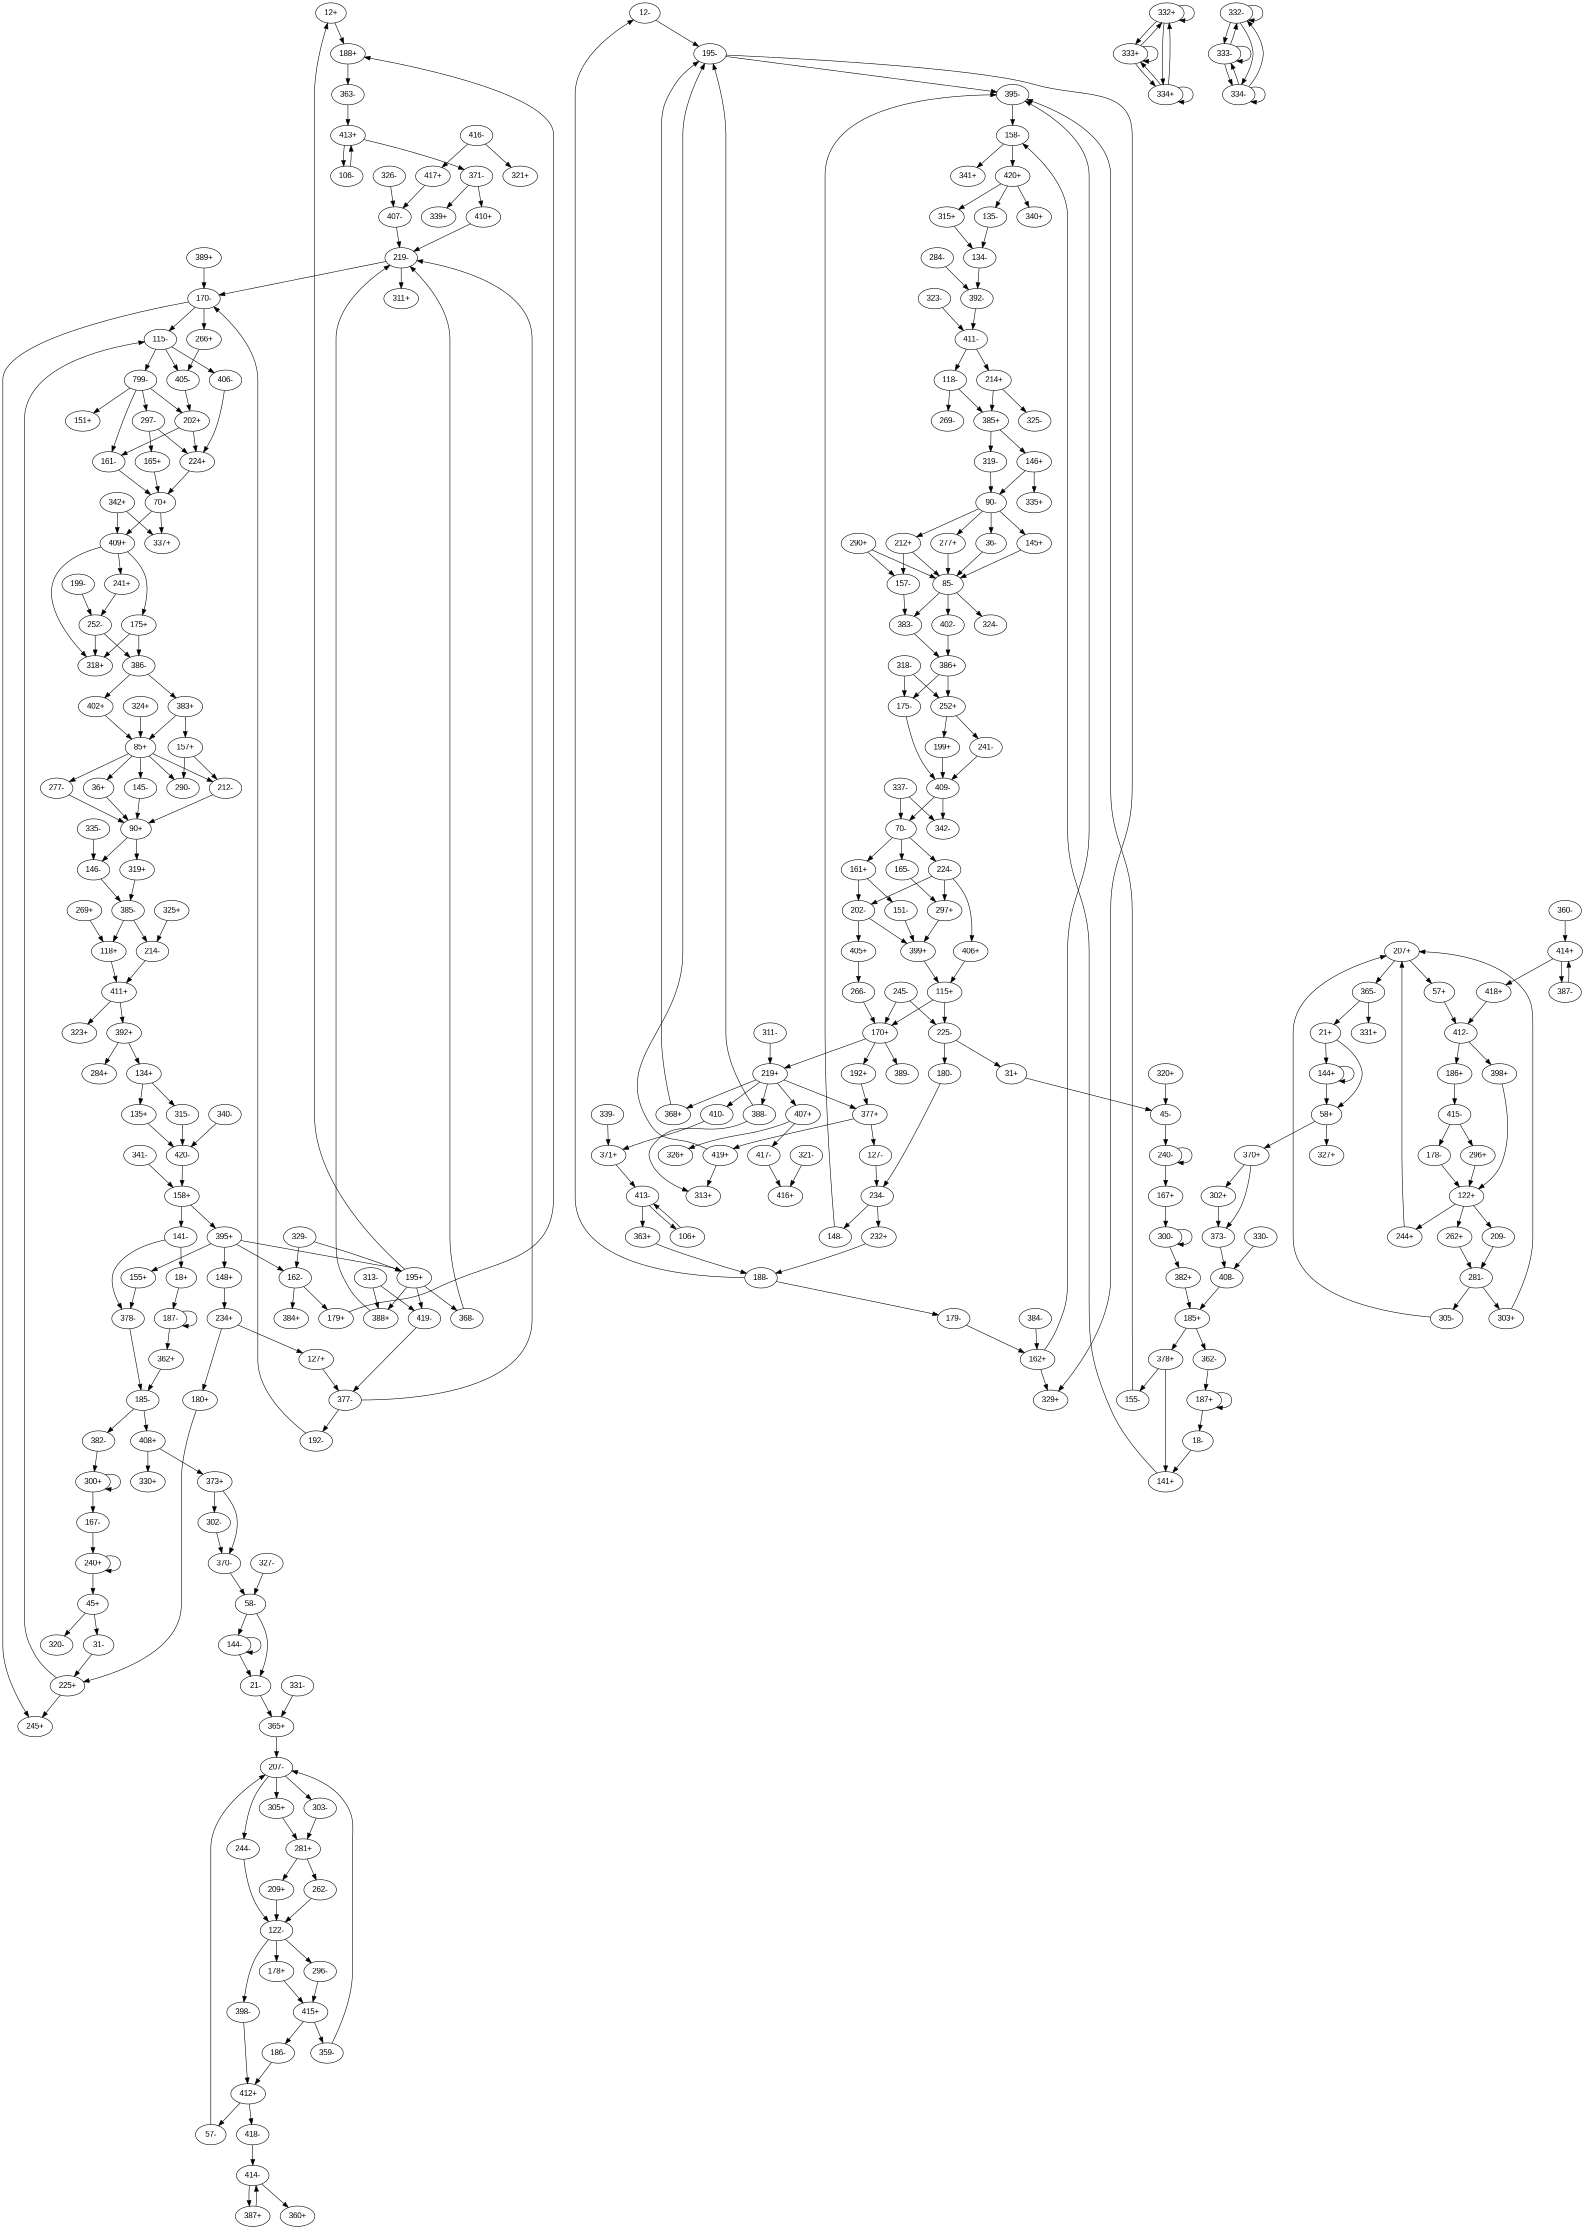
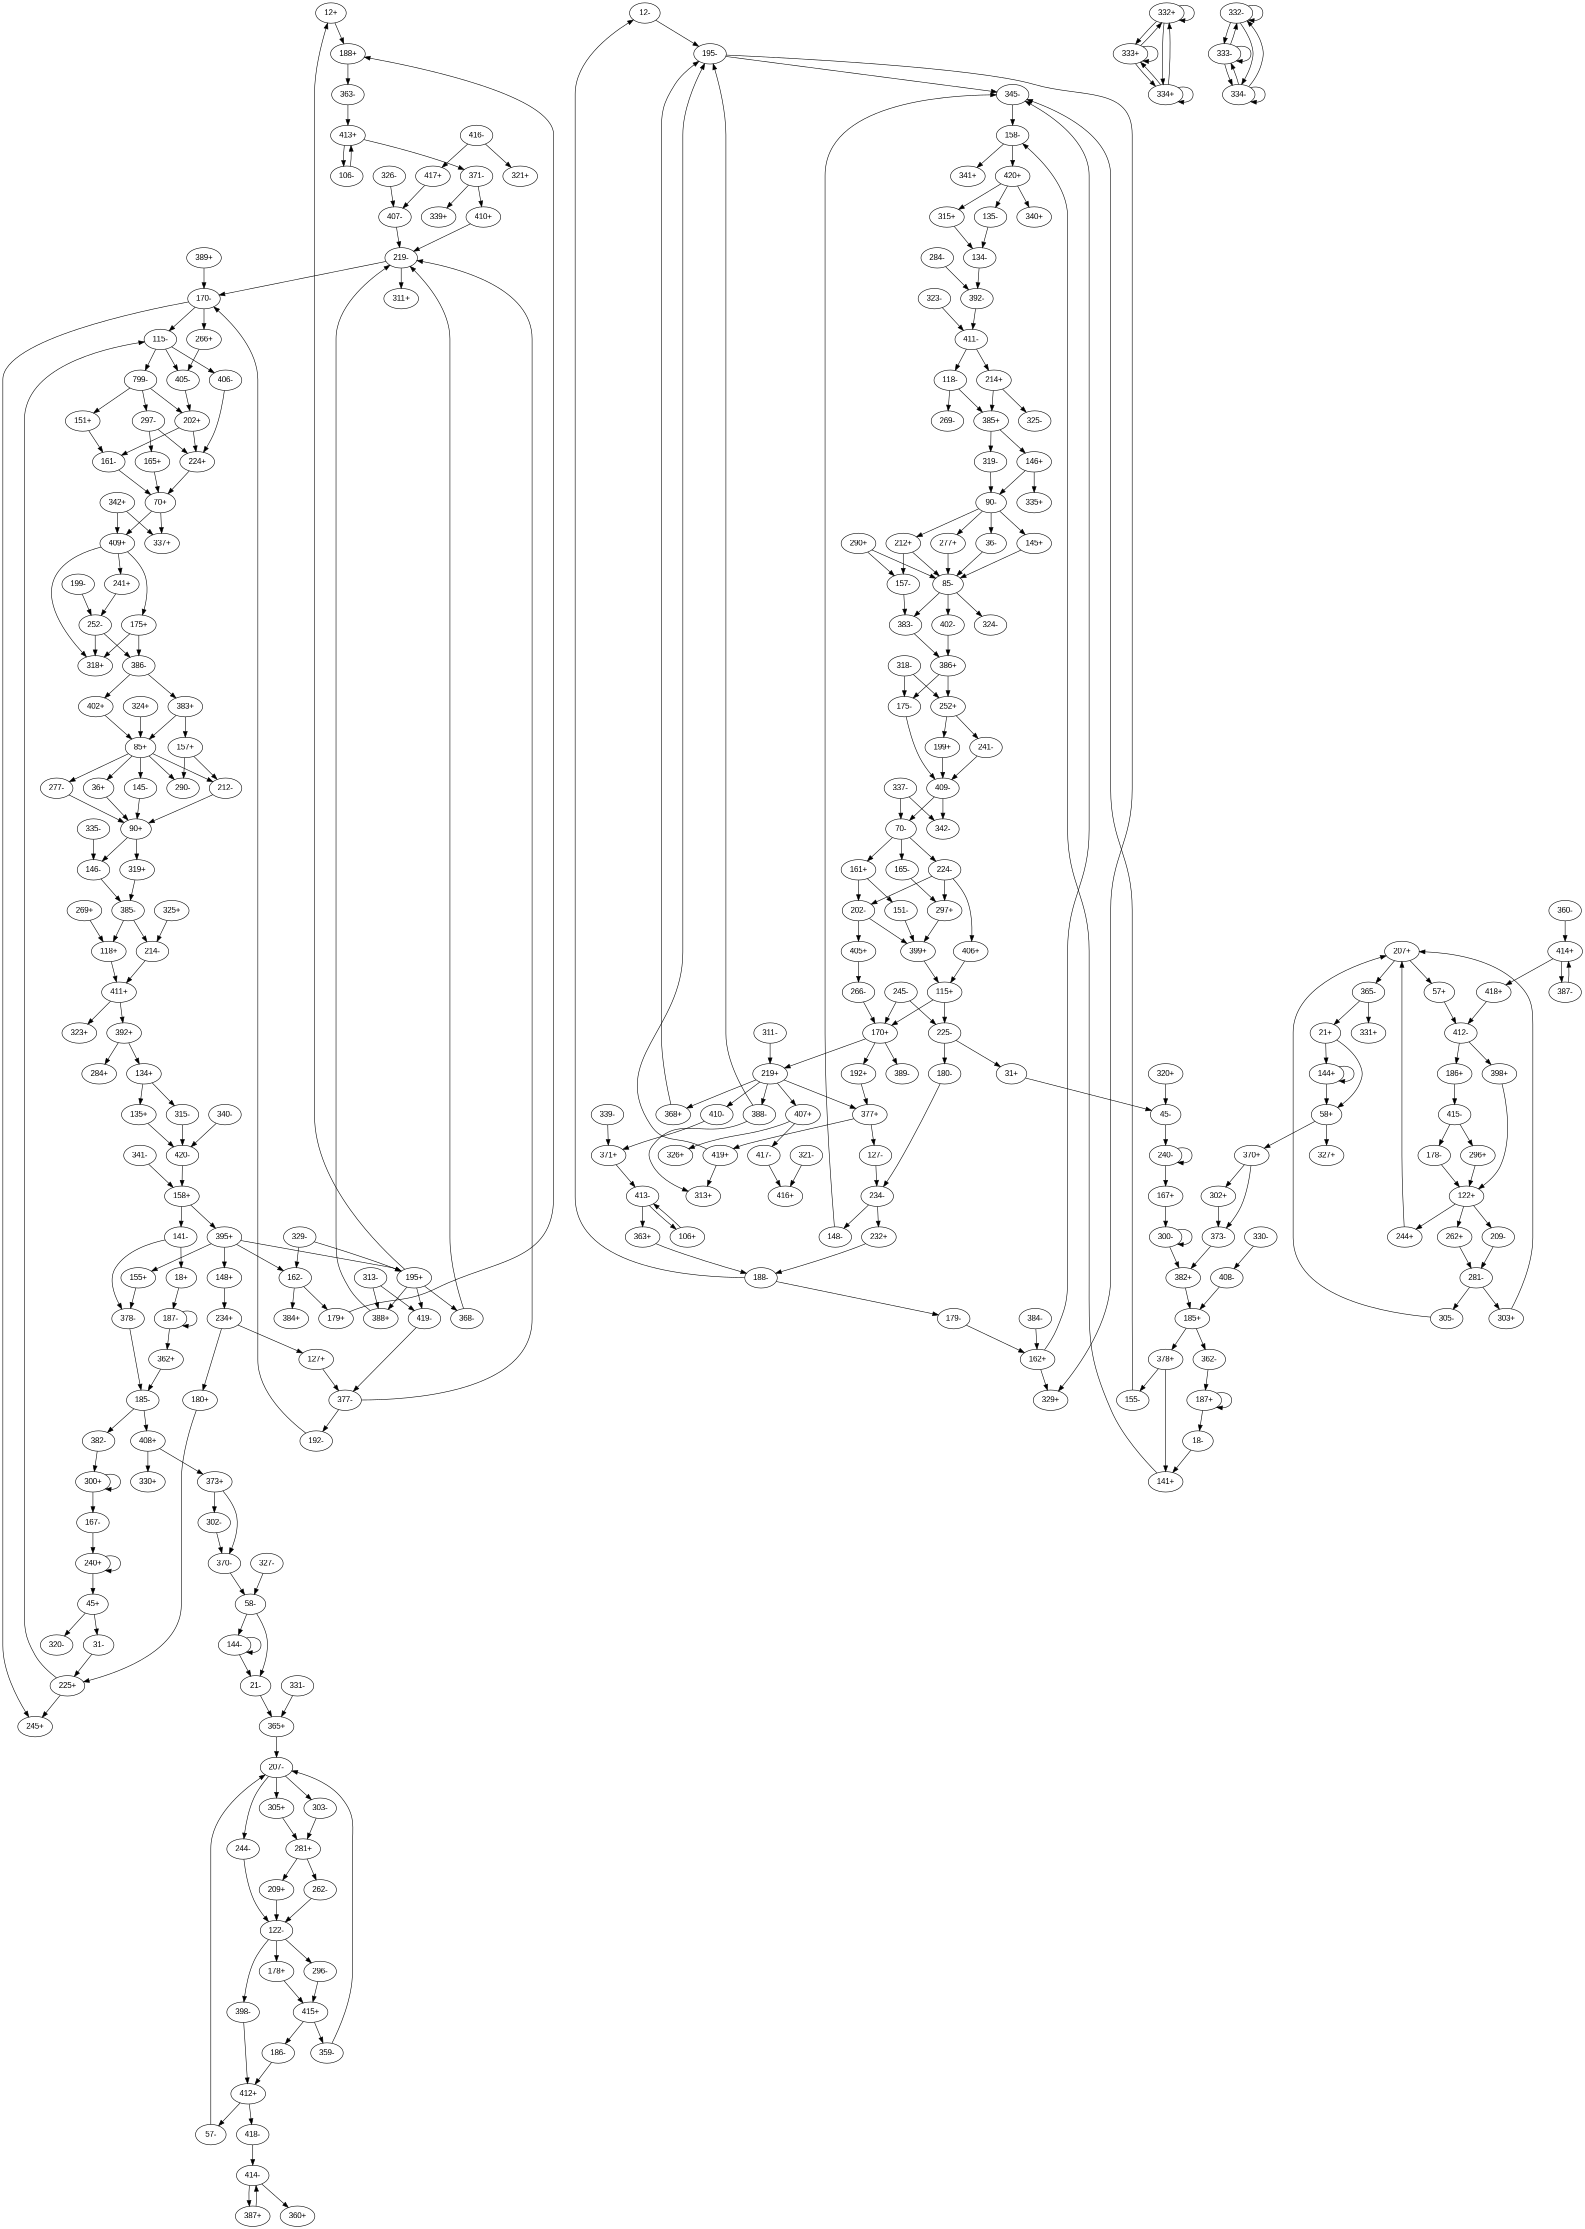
node "395-": label "395-" -> "345-"
edge "799-" -> "161-": now "151+" -> "161-"
edge "373-" -> "408-": now "373-" -> "382+"
